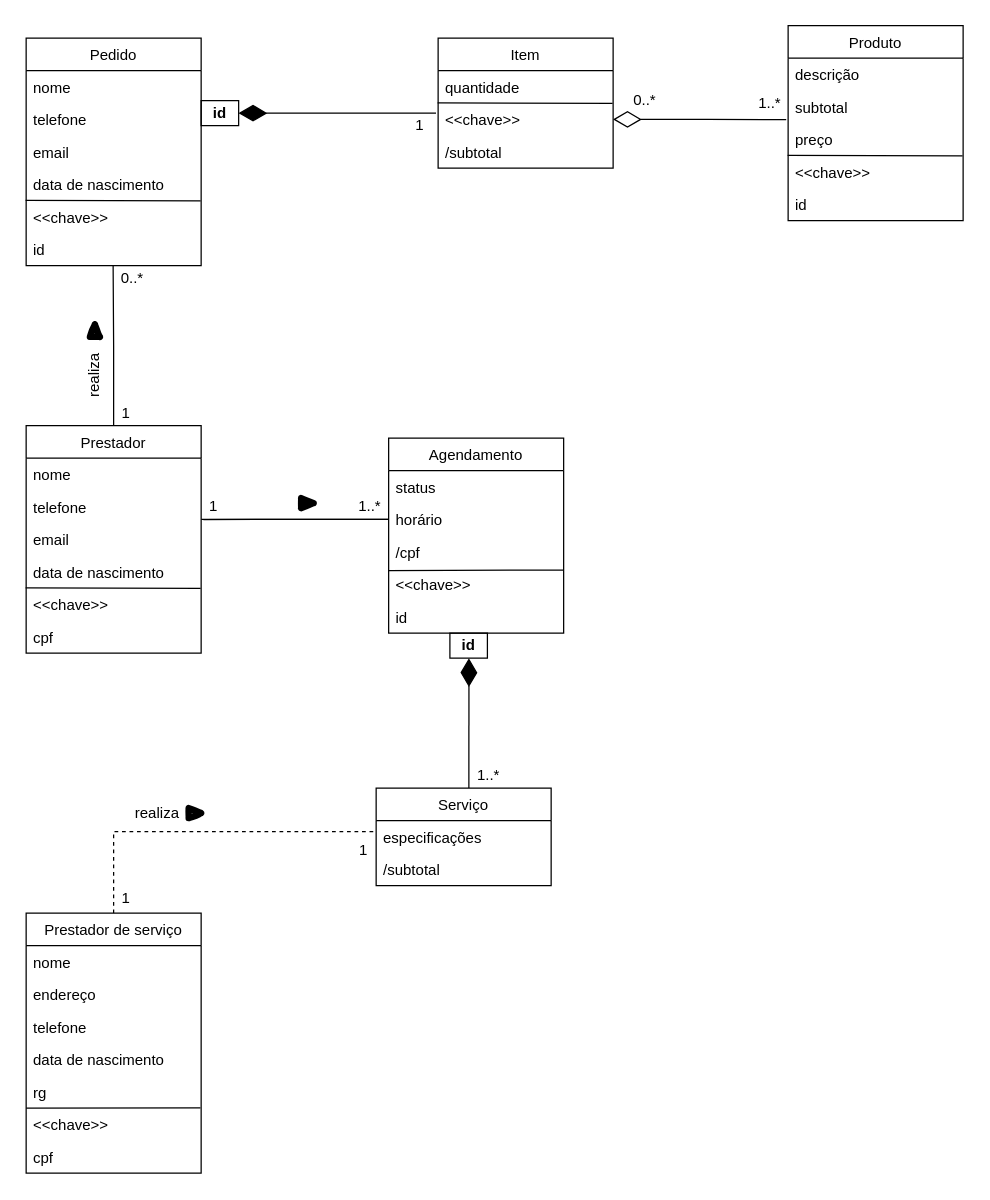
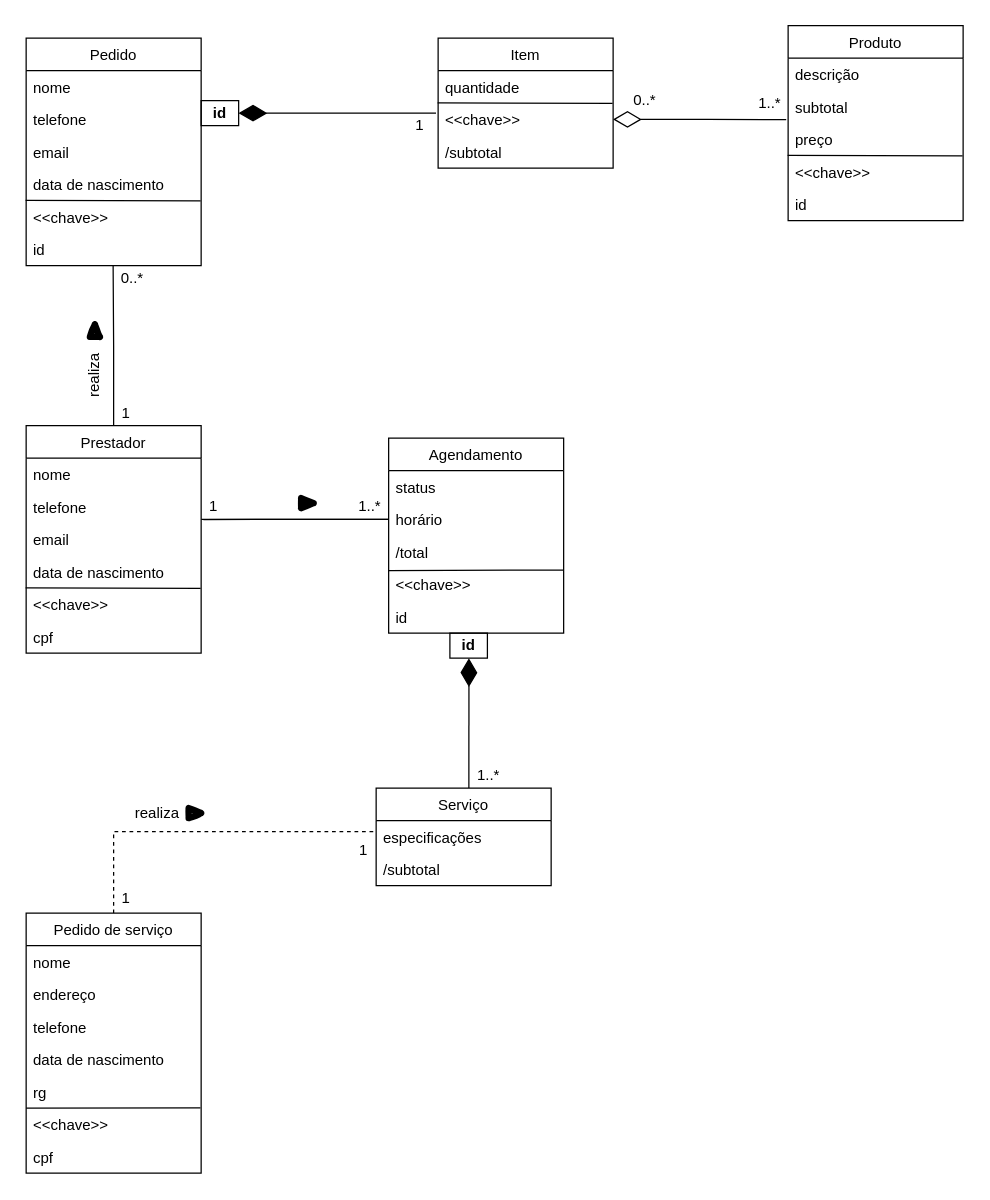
node "/cpf": label "/cpf" -> "/total"
node "Prestador de serviço": label "Prestador de serviço" -> "Pedido de serviço"
